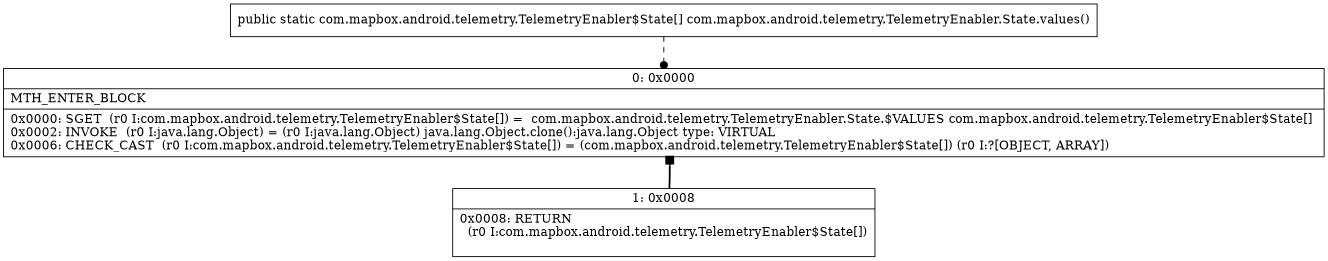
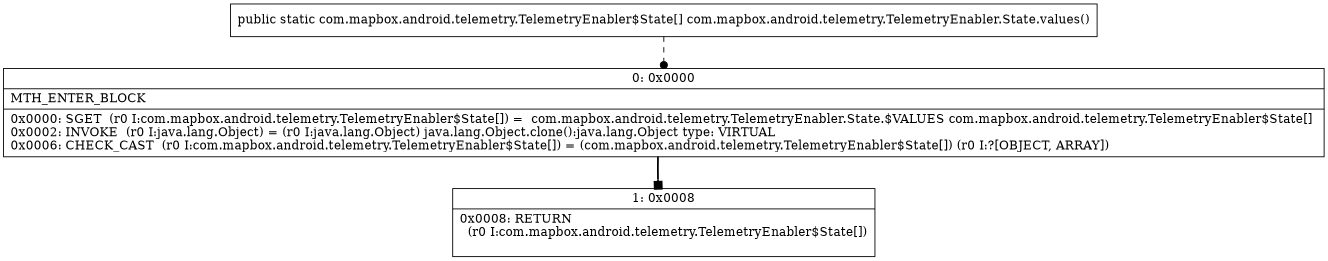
edge "1: 0x0008" -> "0: 0x0000": reversed
